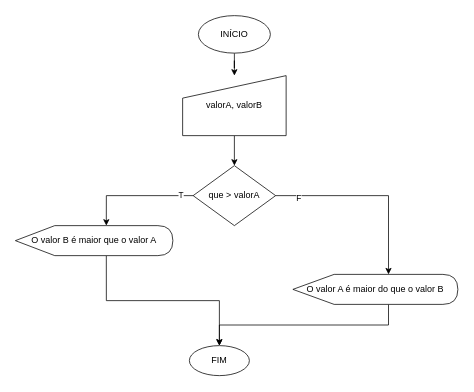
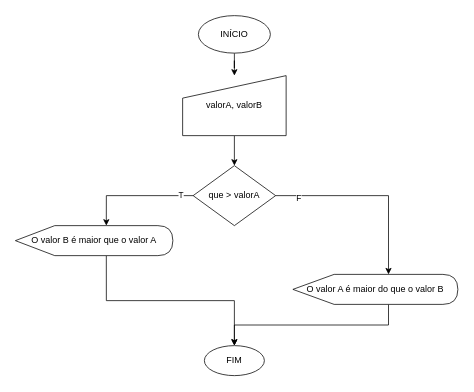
node "FIM": moved (219, 360) -> (234, 360)
